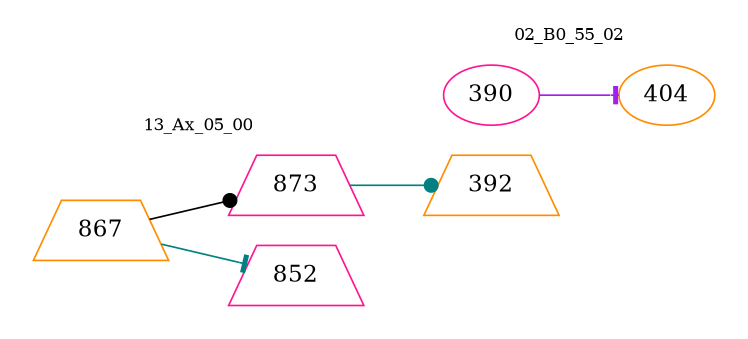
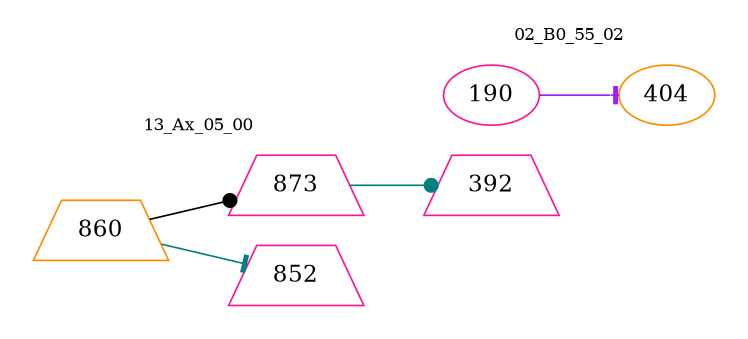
node "390": label "390" -> "190"
node "392": color darkorange -> deeppink
node "867": label "867" -> "860"
